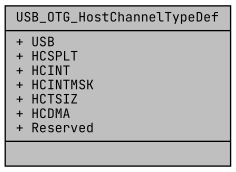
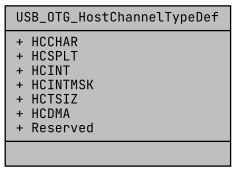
node "USB_OTG_HostChannelTypeDef": text "+ USB" -> "+ HCCHAR"
